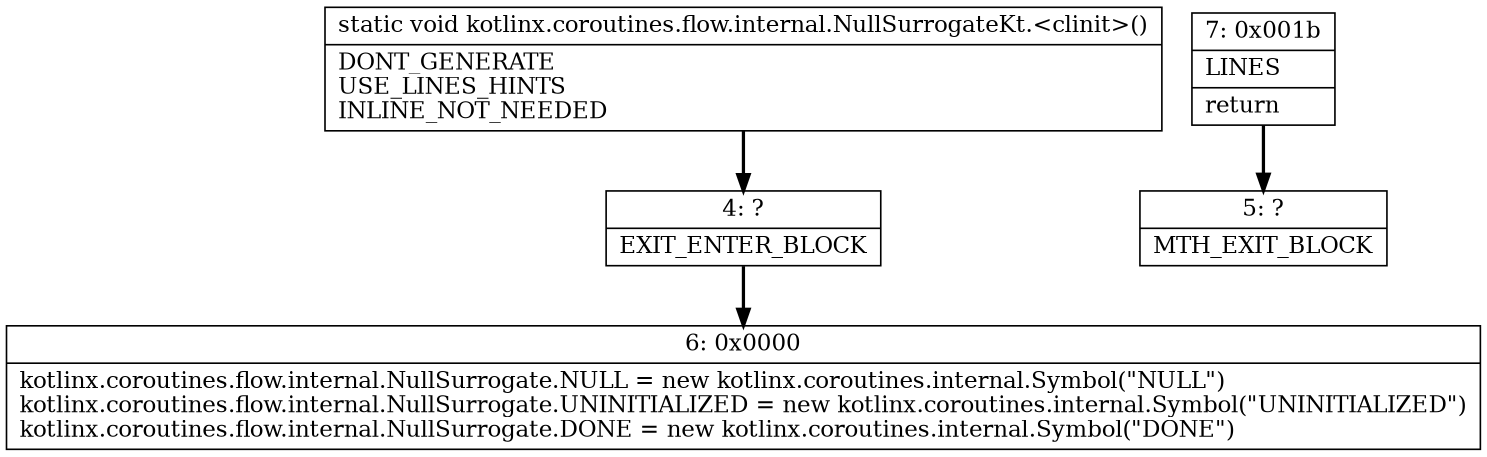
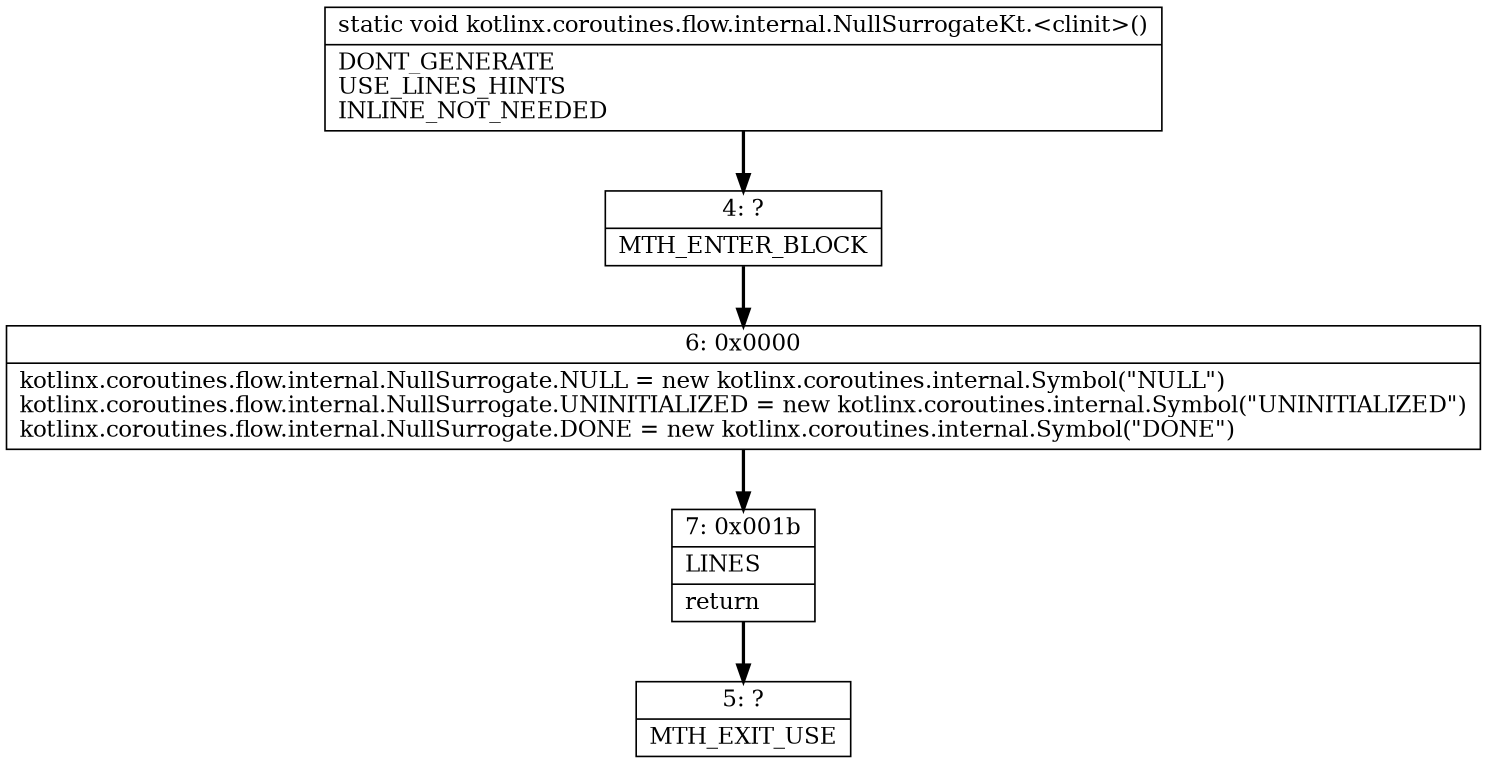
node "4: ?": text "EXIT_ENTER_BLOCK" -> "MTH_ENTER_BLOCK"
node "5: ?": text "MTH_EXIT_BLOCK" -> "MTH_EXIT_USE"
edge "6: 0x0000" -> "7: 0x001b": added
